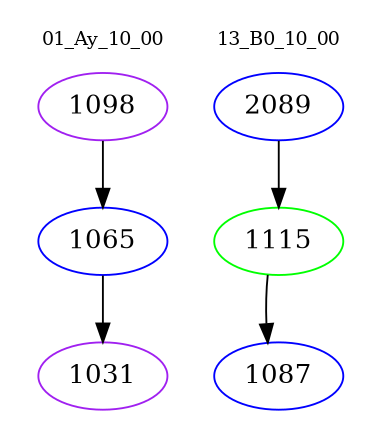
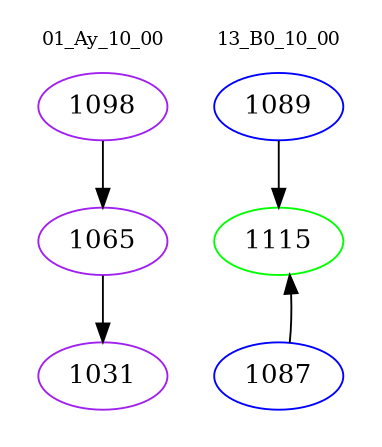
node "2089": label "2089" -> "1089"
node "1065": color blue -> purple
edge "1115" -> "1087": reversed
